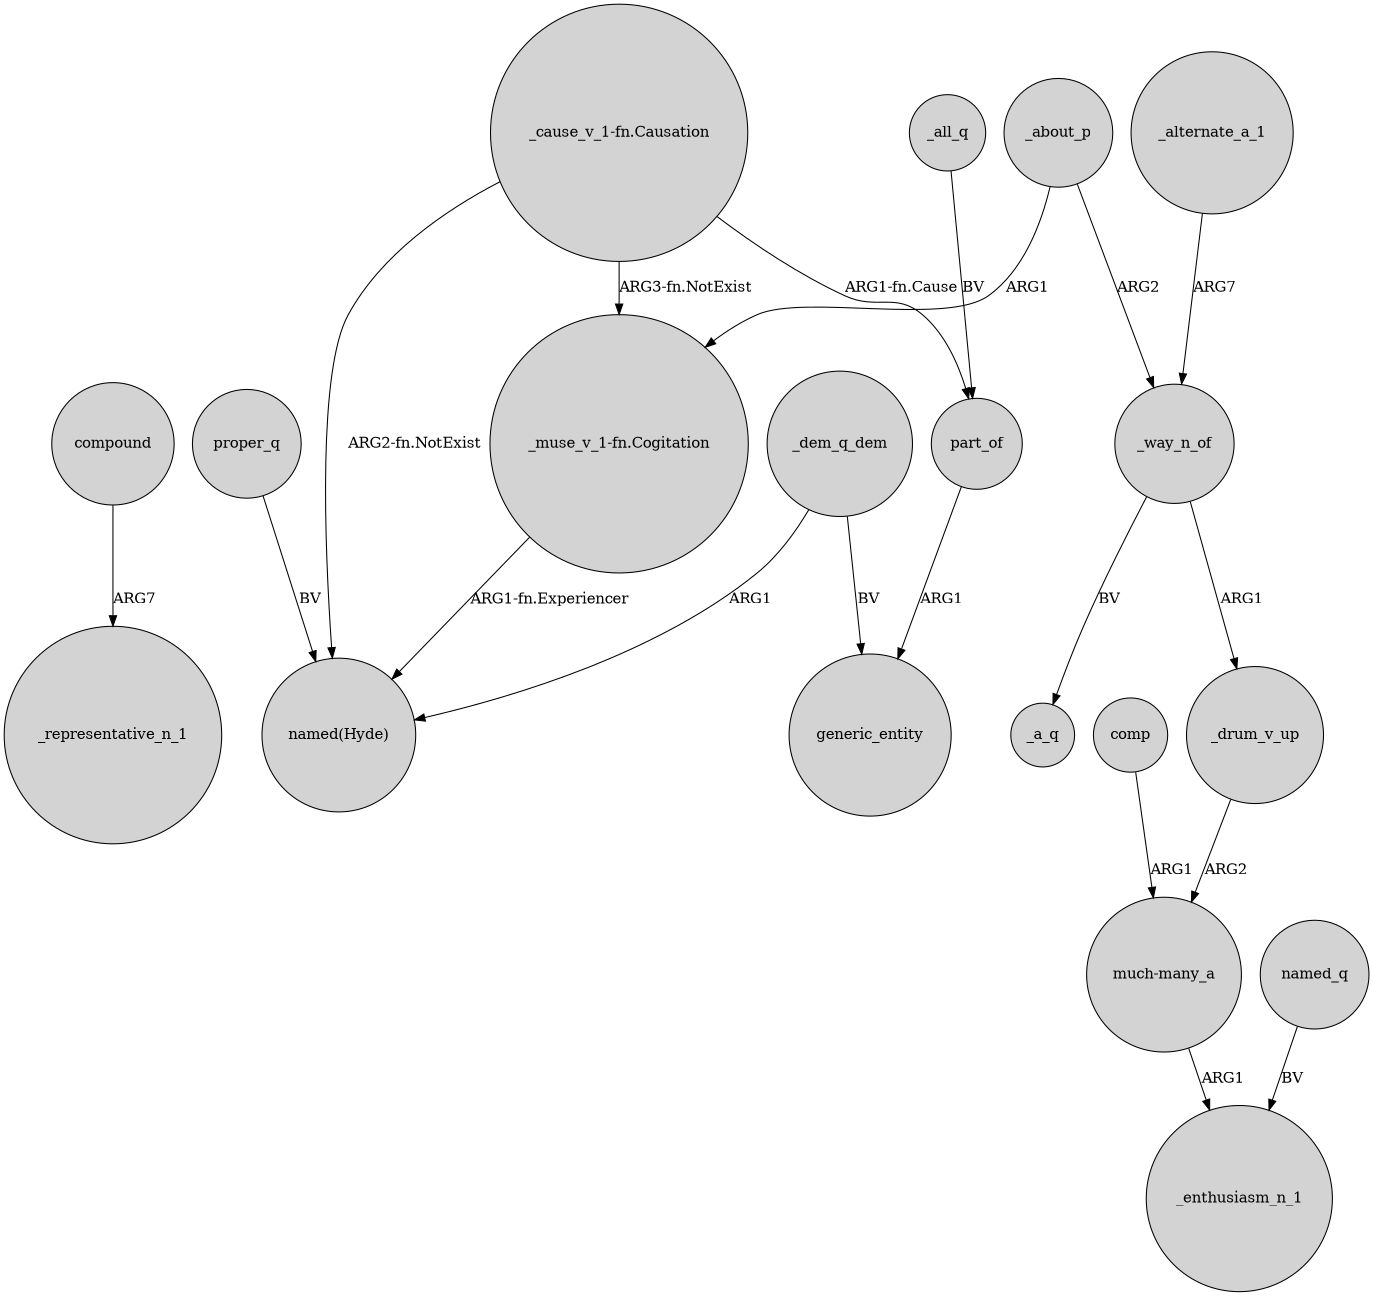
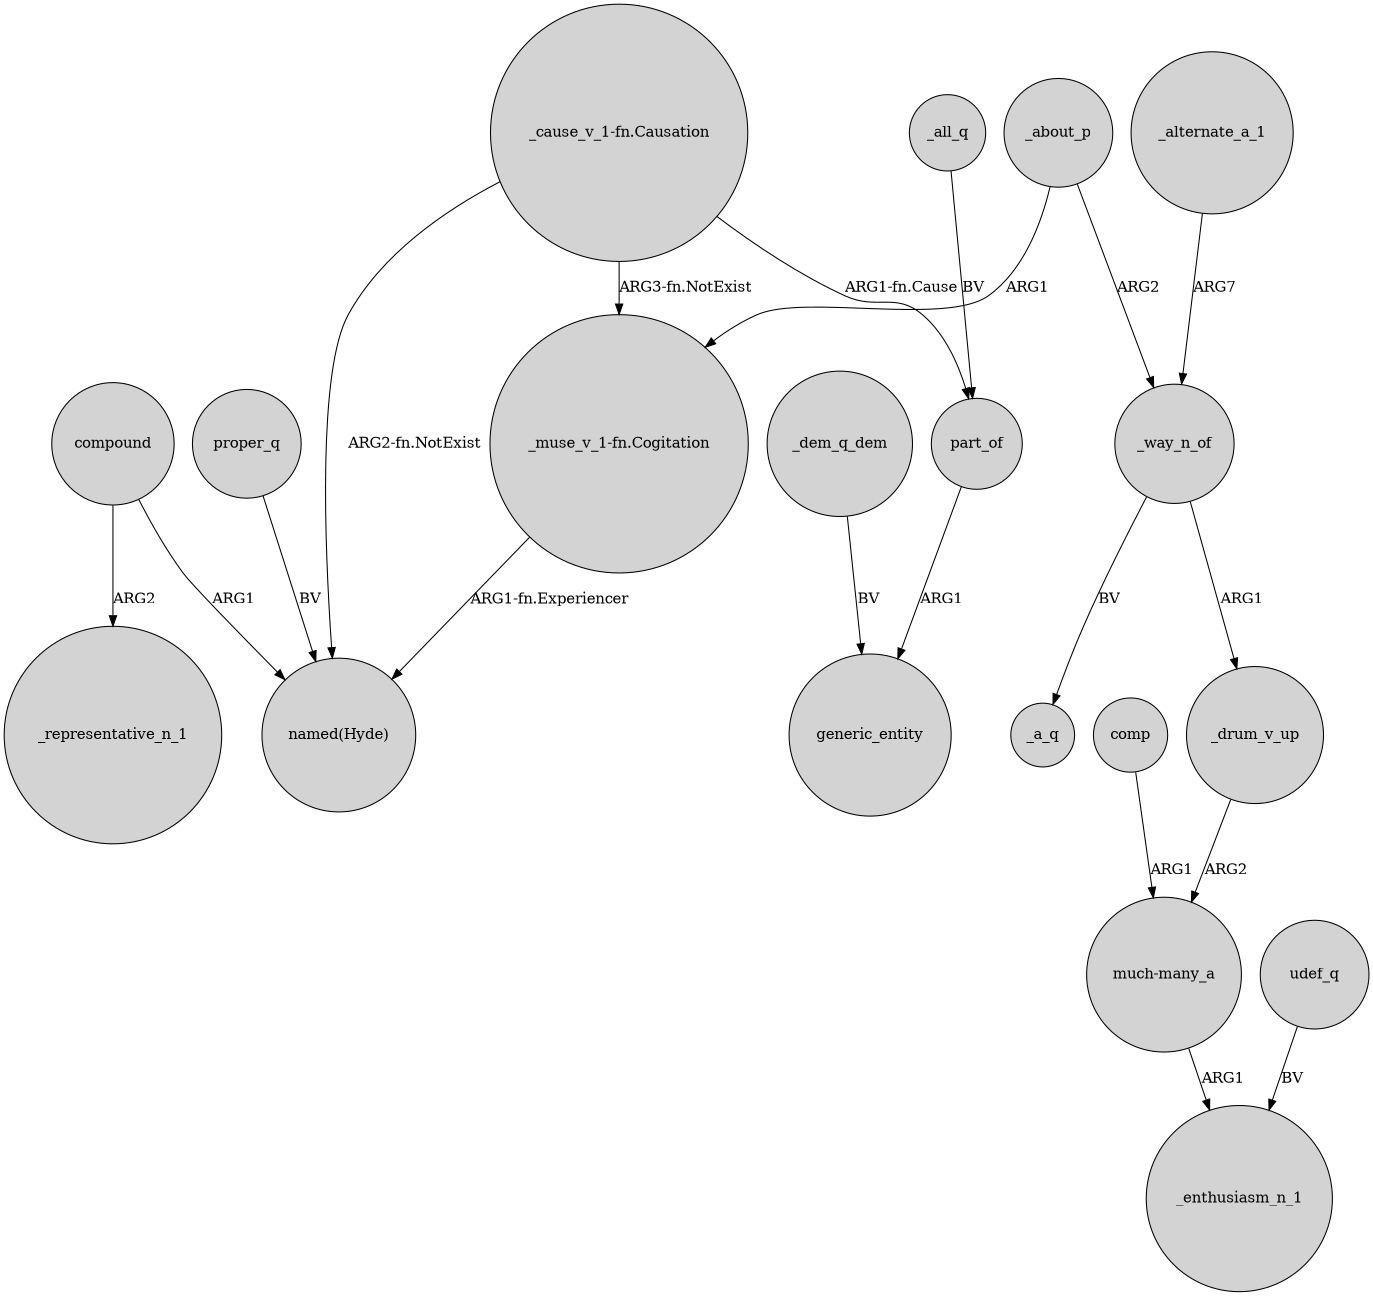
edge "compound" -> "_representative_n_1": label "ARG7" -> "ARG2"
edge "_dem_q_dem" -> "named(Hyde)": now "compound" -> "named(Hyde)"
node "named_q": label "named_q" -> "udef_q"
